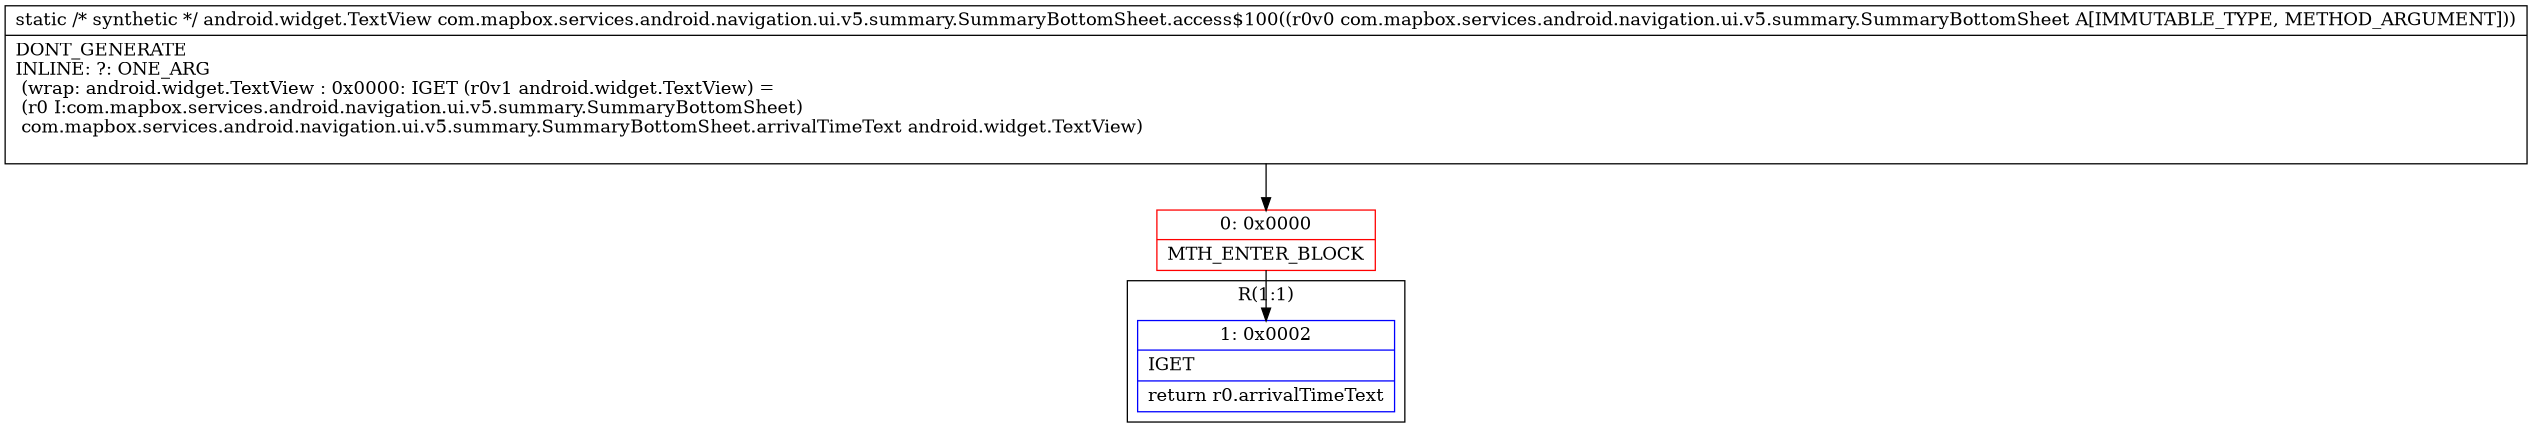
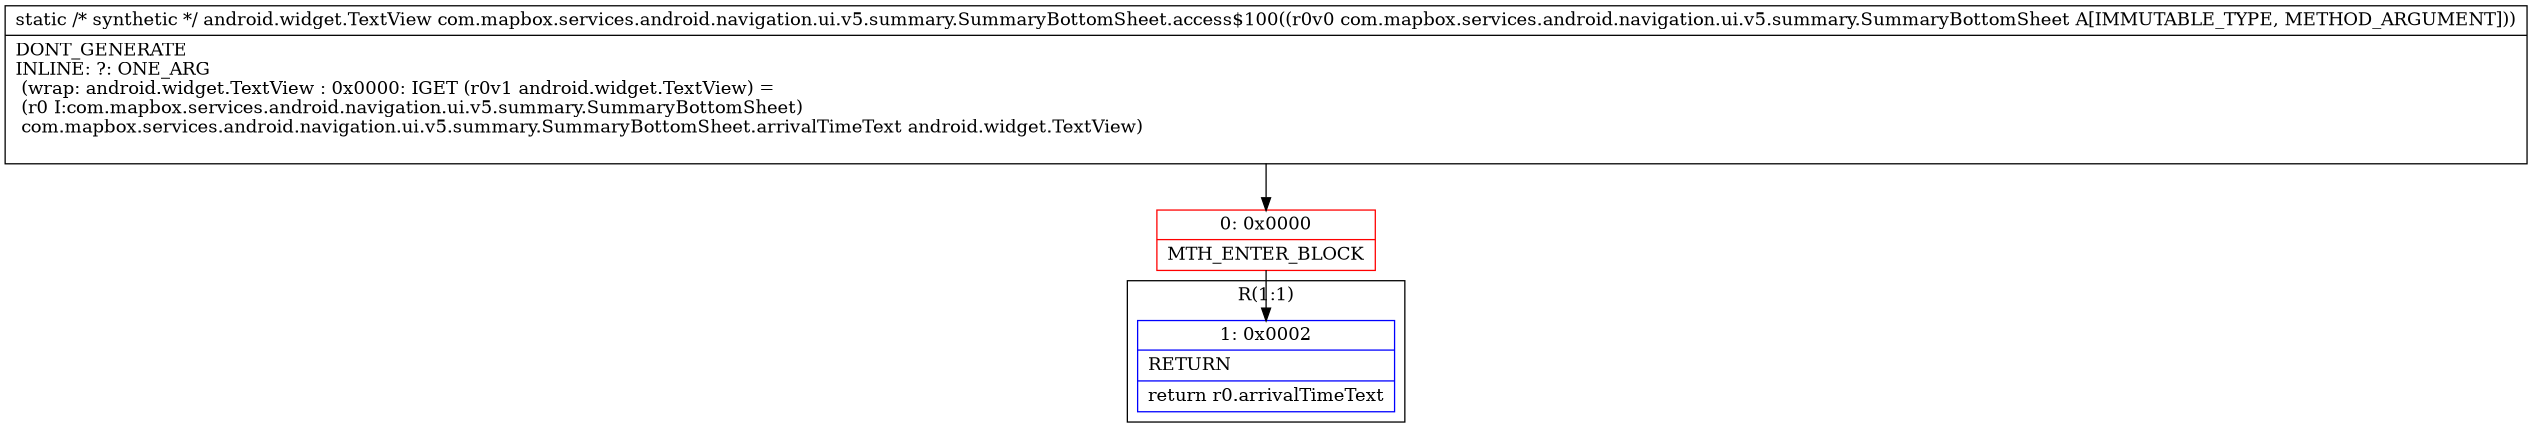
node "1: 0x0002": text "IGET" -> "RETURN"
